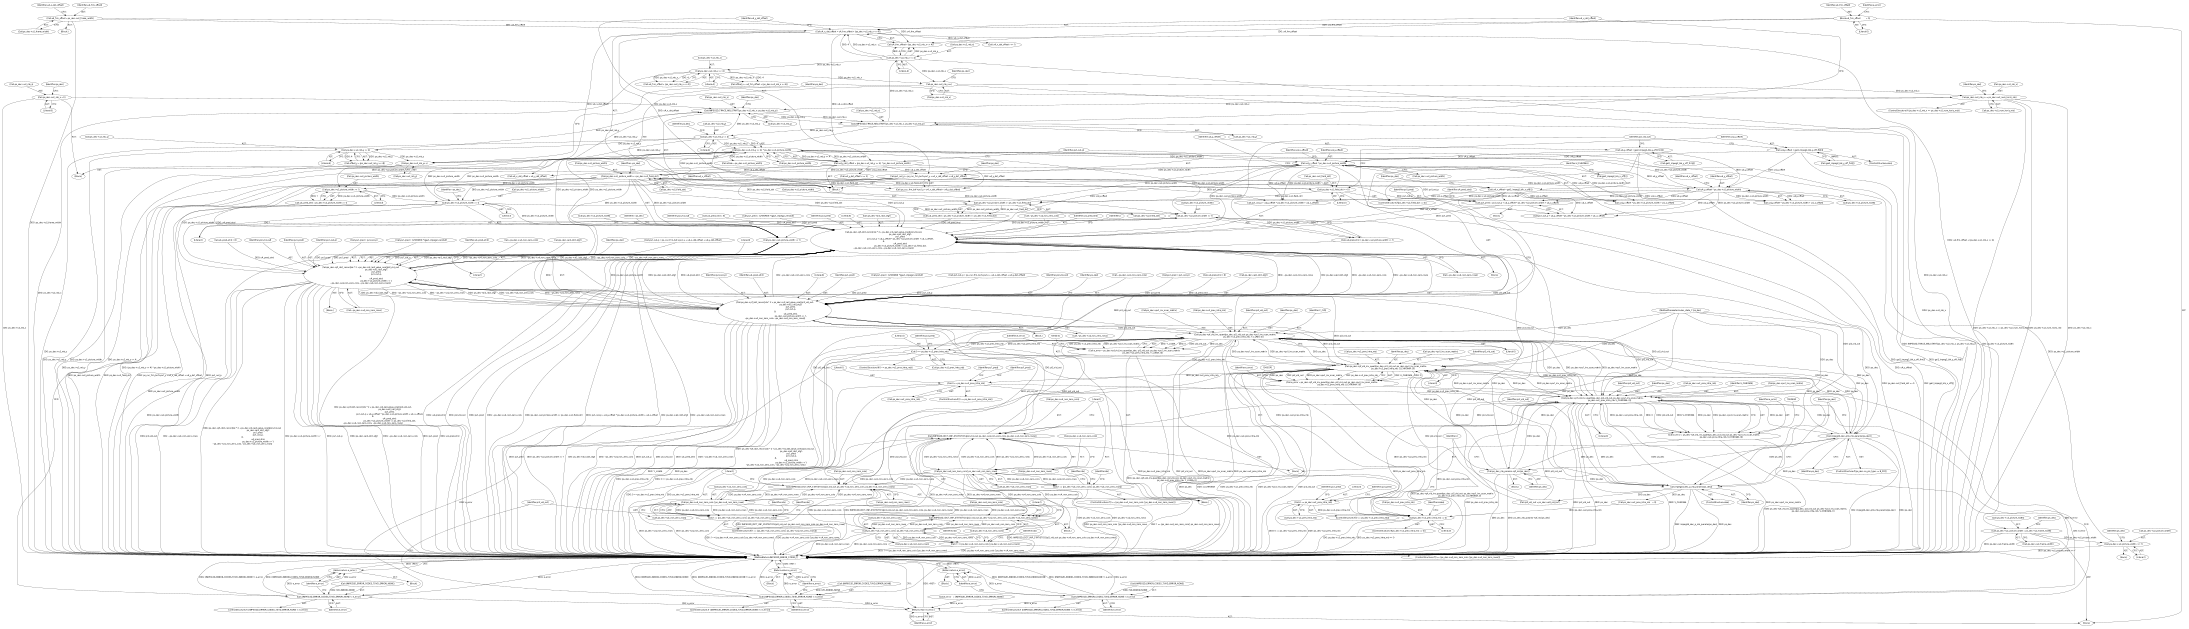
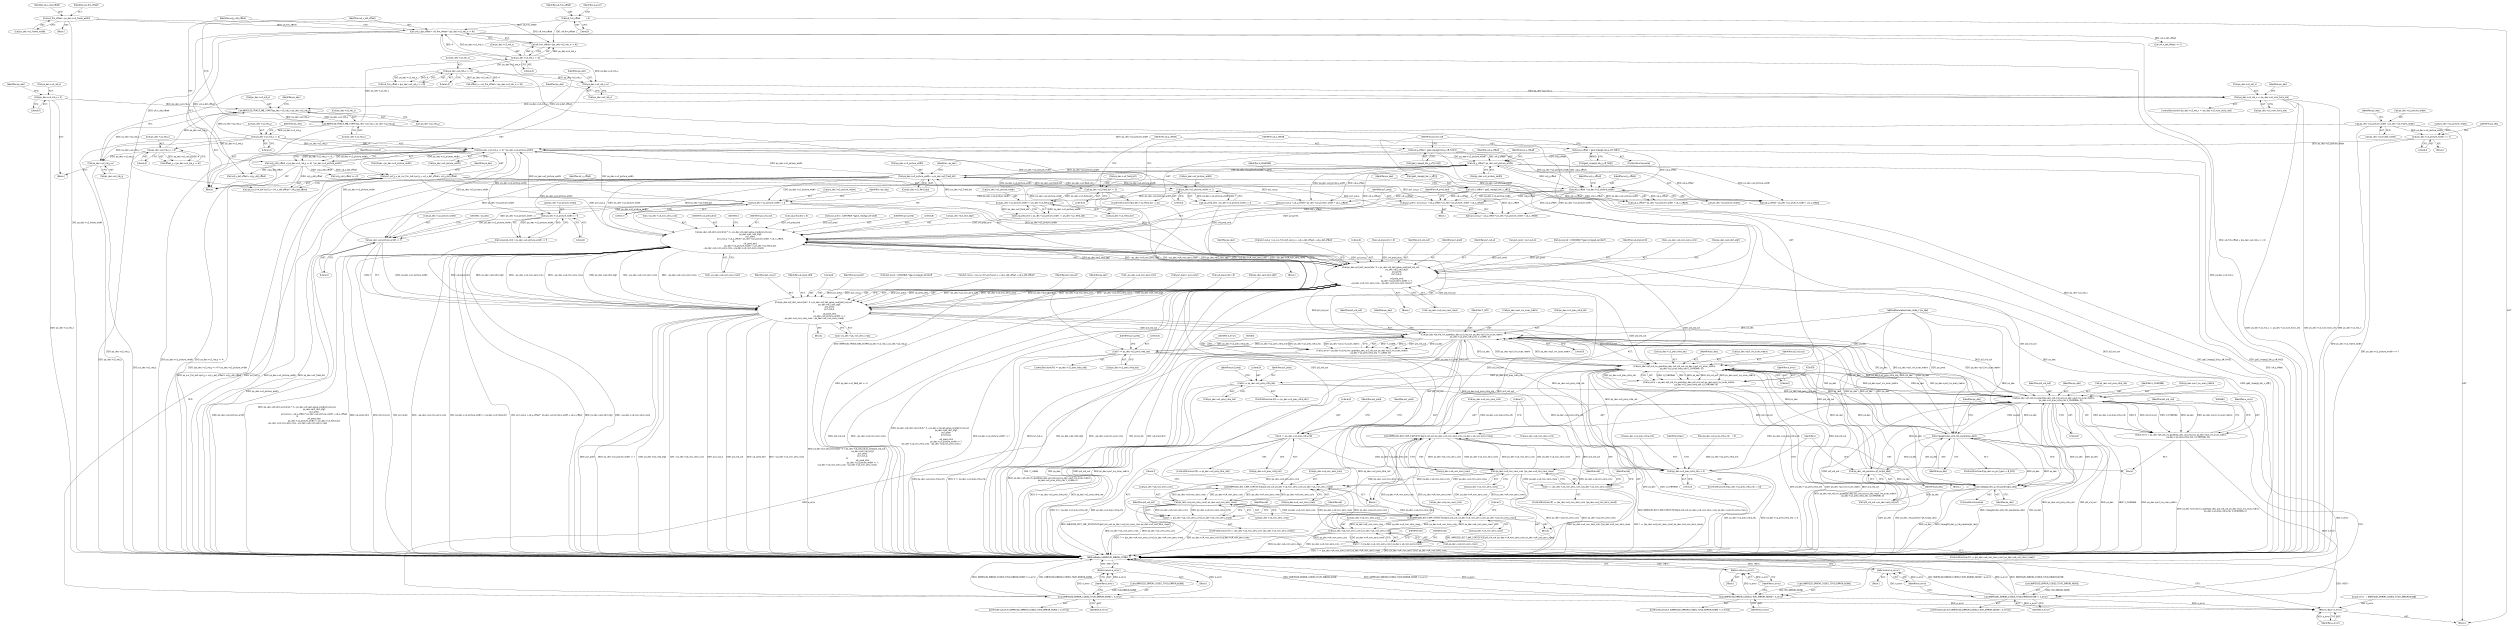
node "(Block,u4_frm_offset          = 0)": label "(Block,u4_frm_offset          = 0)" -> "(Call,u4_frm_offset          = 0)"
edge "(Call,(ps_dec->u2_mb_y << 4) * ps_dec->u2_picture_width)" -> "(Call,ps_dec->u2_picture_width = ps_dec->u2_frame_width)": reversed
edge "(MethodParameterIn,dec_state_t *ps_dec)" -> "(Call,impeg2d_dec_pnb_mb_params(ps_dec))": label "DDG: ps_dec" -> "DDG: ps_pred"
edge "(Call,ps_dec->u2_mb_x++)" -> "(MethodReturn,IMPEG2D_ERROR_CODES_T)": removed, label "DDG: ps_dec->u2_mb_x"
edge "(Call,impeg2d_dec_p_mb_params(ps_dec))" -> "(Call,ps_dec->u2_prev_intra_mb    = 0)": now "(Call,impeg2d_dec_p_mb_params(ps_dec))" -> "(Call,impeg2d_dec_pnb_mb_params(ps_dec))"
